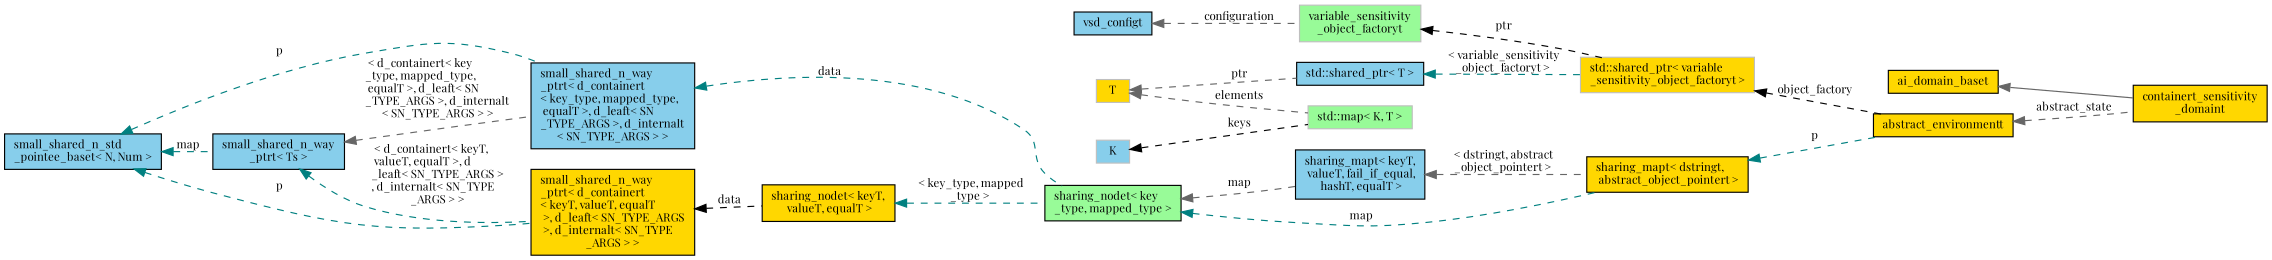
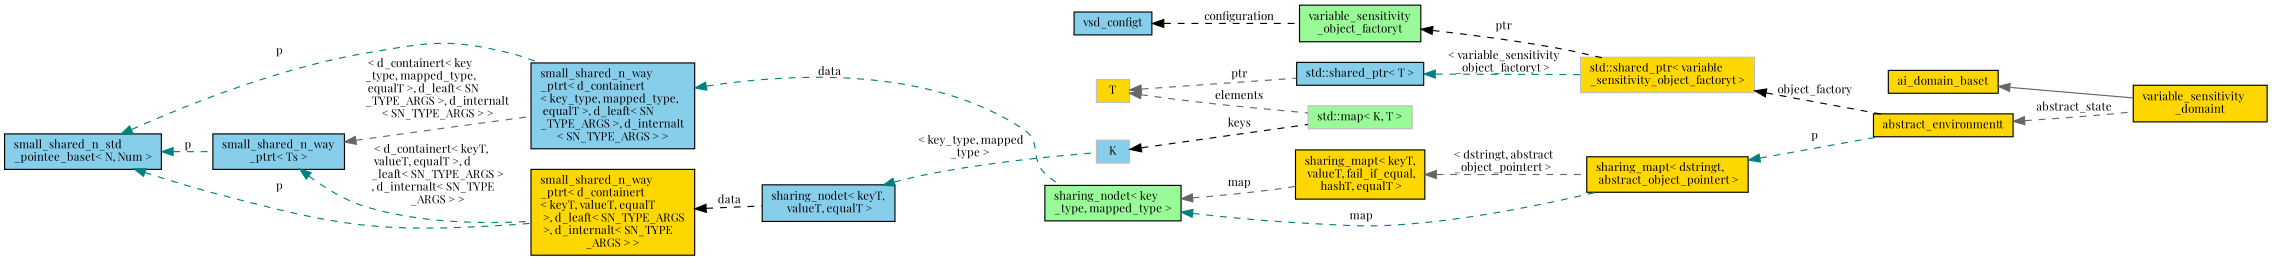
edge "variable_sensitivity _object_factoryt" -> "vsd_configt": color gray40 -> black
node "variable_sensitivity _object_factoryt": color grey75 -> black
node "containert_sensitivity _domaint": label "containert_sensitivity _domaint" -> "variable_sensitivity _domaint"
edge "small_shared_n_way _ptrt< Ts >" -> "small_shared_n_std _pointee_baset< N, Num >": label " map" -> " p"
node "sharing_mapt< keyT, valueT, fail_if_equal, hashT, equalT >": fillcolor skyblue -> gold
node "sharing_nodet< keyT, valueT, equalT >": fillcolor gold -> skyblue
edge "sharing_nodet< key _type, mapped_type >" -> "sharing_nodet< keyT, valueT, equalT >": now "K" -> "sharing_nodet< keyT, valueT, equalT >"
